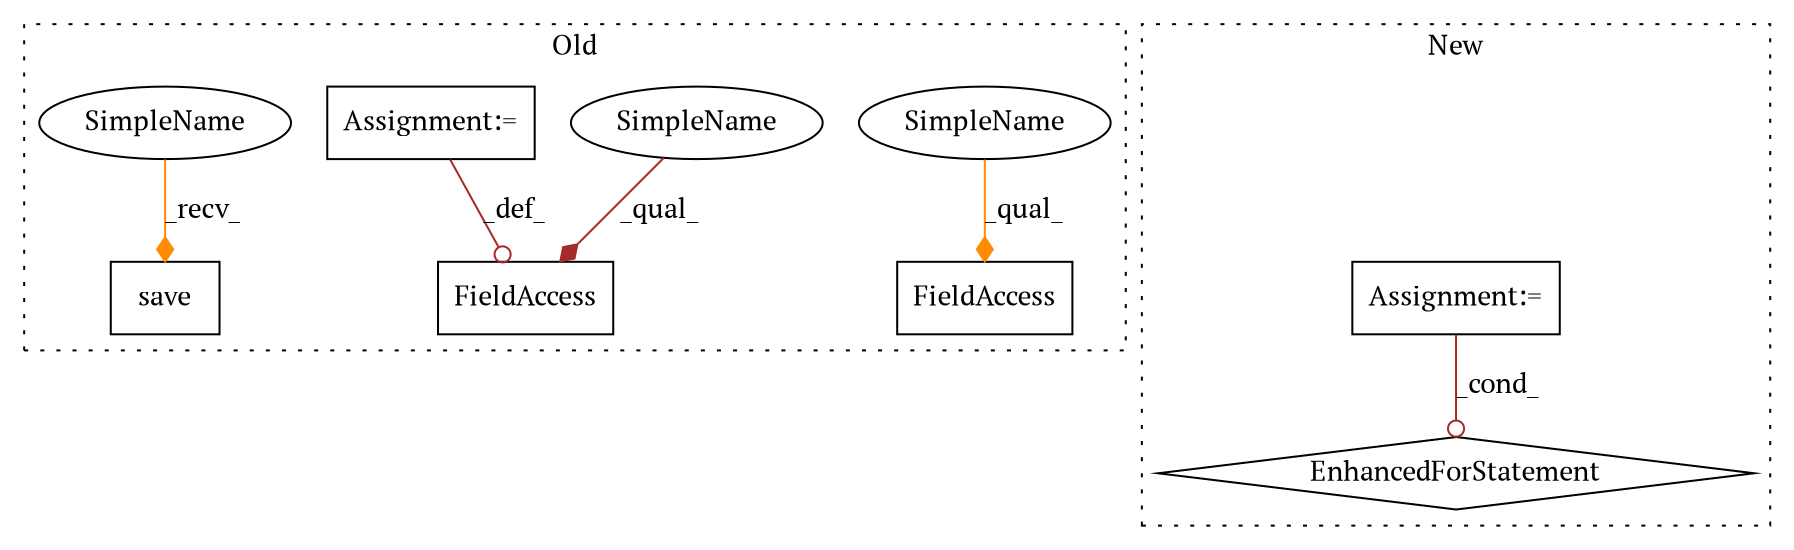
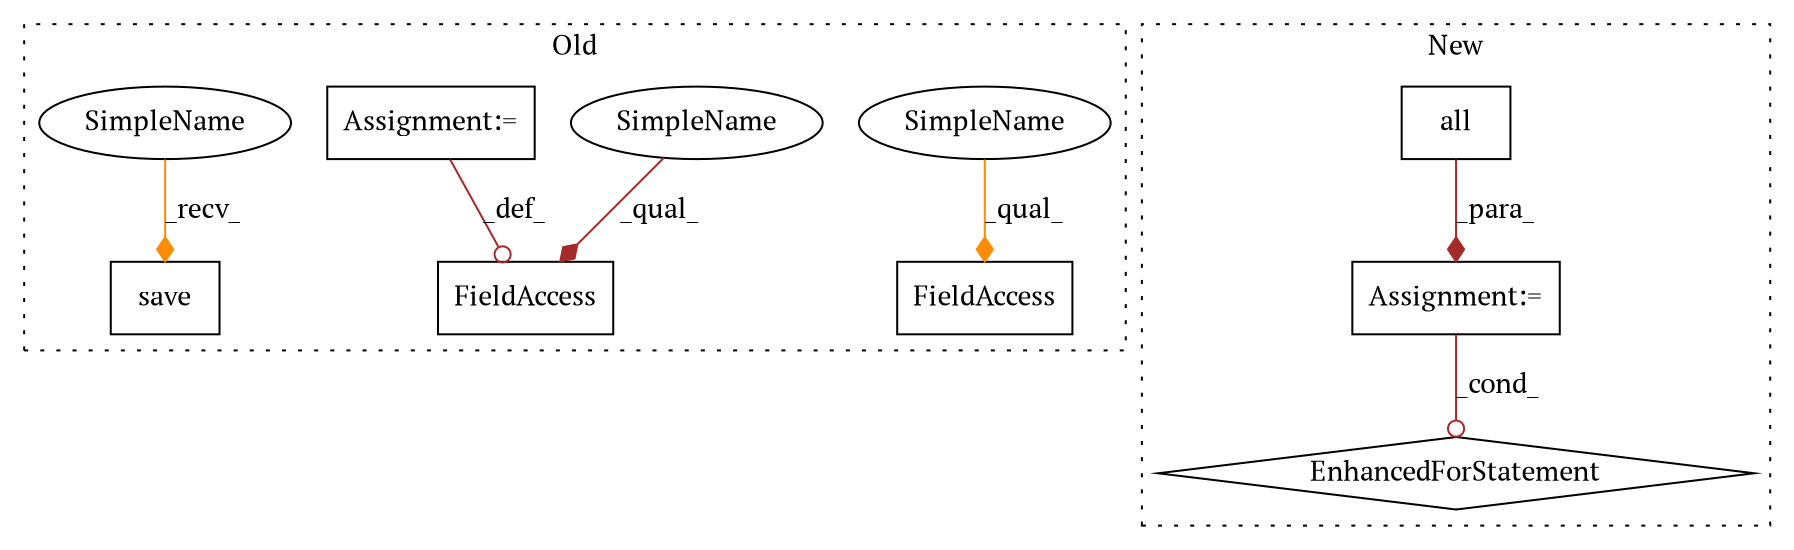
node "all": added
